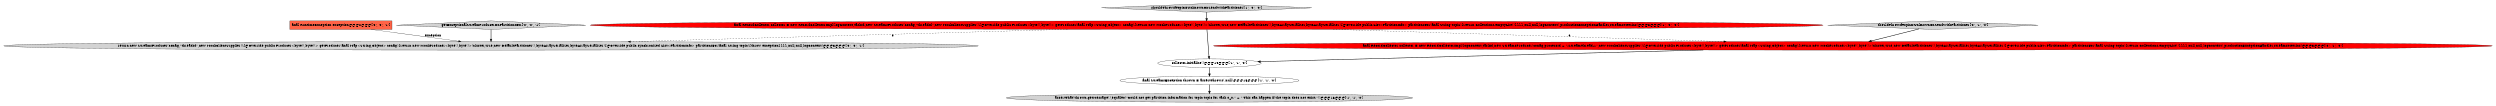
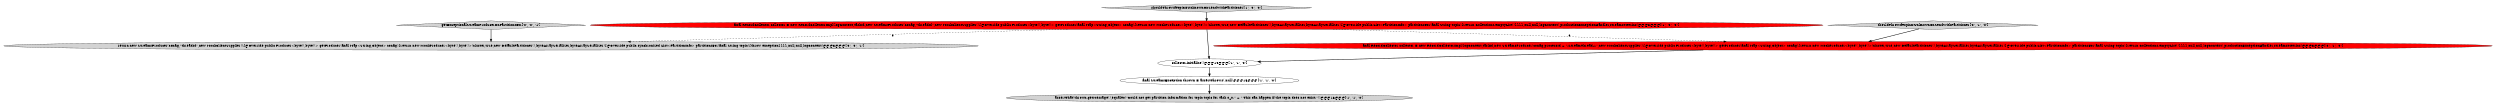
node "final RuntimeException exception@@@2@@@['0', '0', '1']": removed
